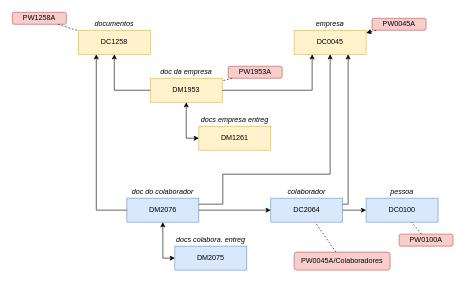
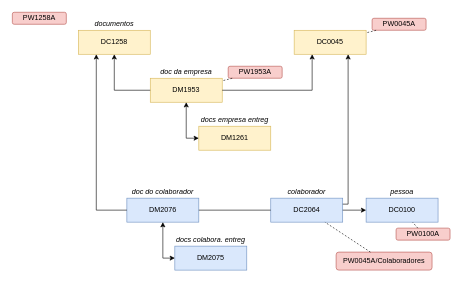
node "empresa": removed
edge "PW1258A" -- "DC1258": removed
edge "PW0045A" -> "DC0045": arrowhead block -> none
edge "DM2076" -> "DC0045": removed
edge "DM2076" -> "DC2064": arrowhead classic -> none
node "PW0100A": moved (426, 240) -> (423, 234)
node "PW0045A/Colaboradores": moved (342, 261) -> (384, 261)
